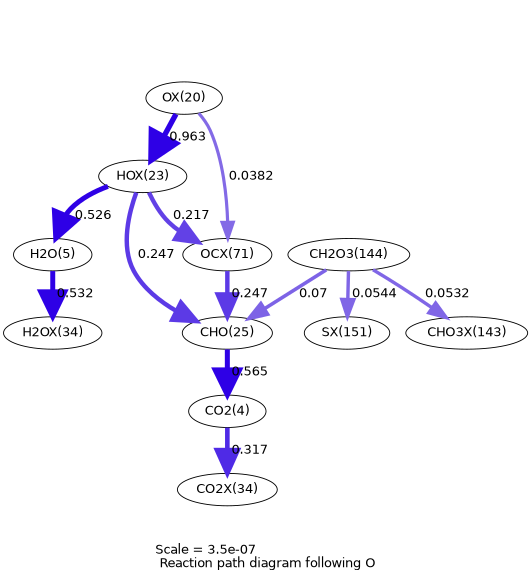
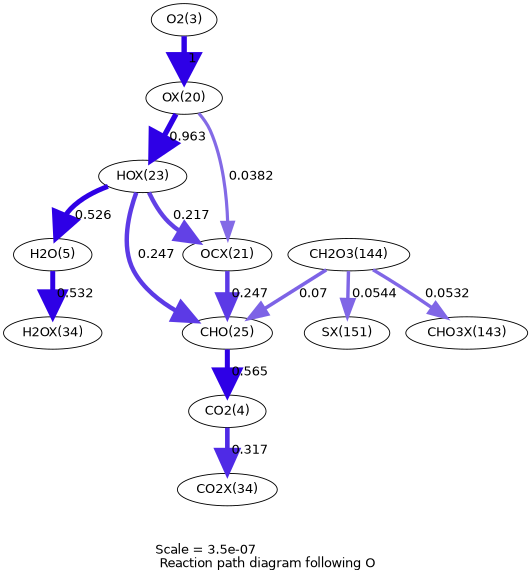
node "O2(3)": added
node "OCX(71)": label "OCX(71)" -> "OCX(21)"
